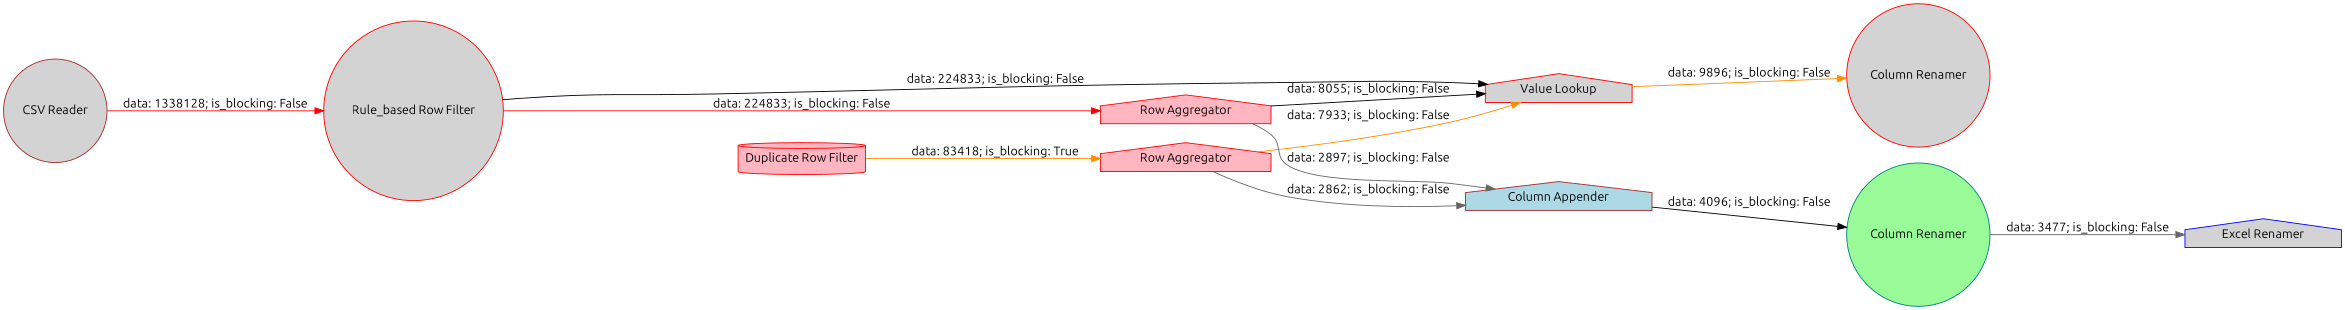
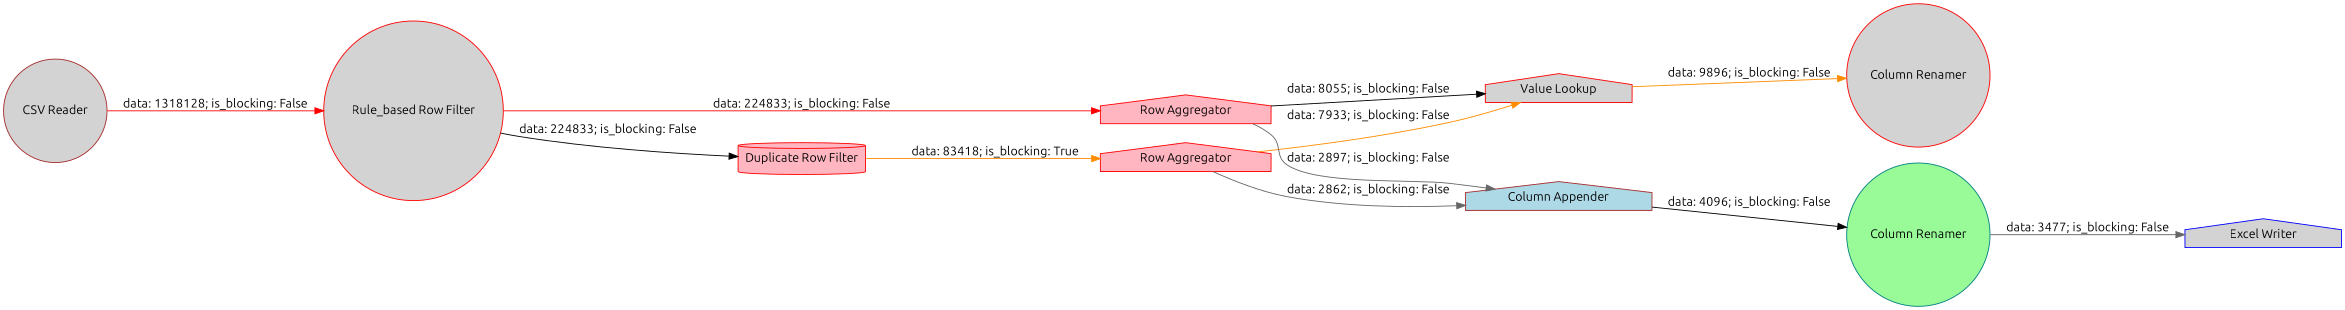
edge "Rule_based Row Filter" -> "Value Lookup": now "Rule_based Row Filter" -> "Duplicate Row Filter"
edge "CSV Reader" -> "Rule_based Row Filter": label "data: 1338128; is_blocking: False" -> "data: 1318128; is_blocking: False"
node "Excel Renamer": label "Excel Renamer" -> "Excel Writer"
